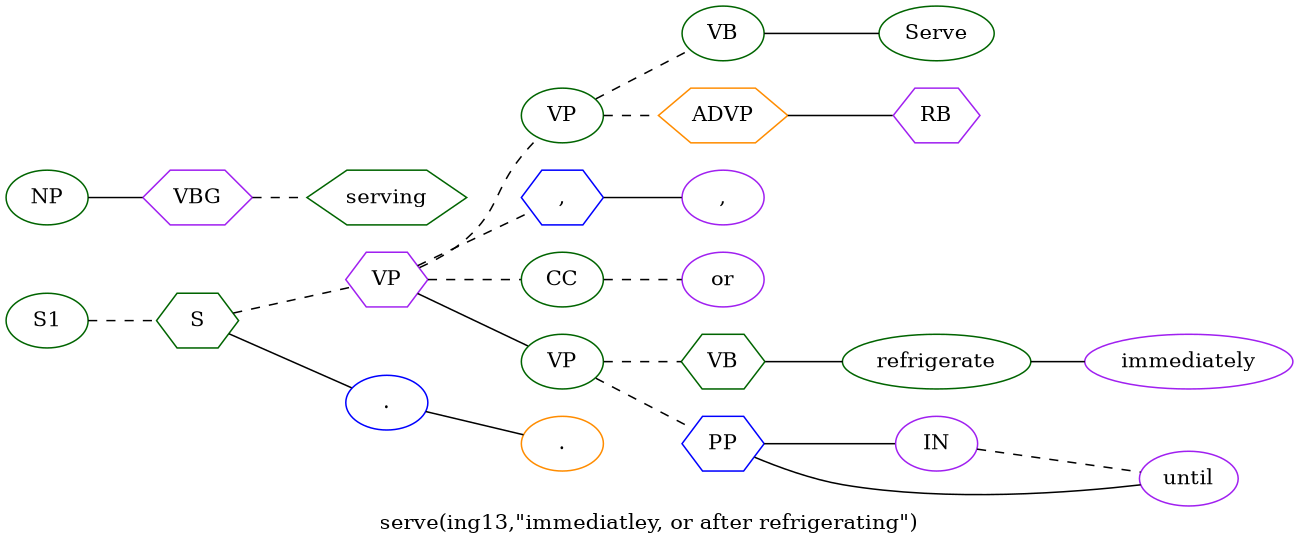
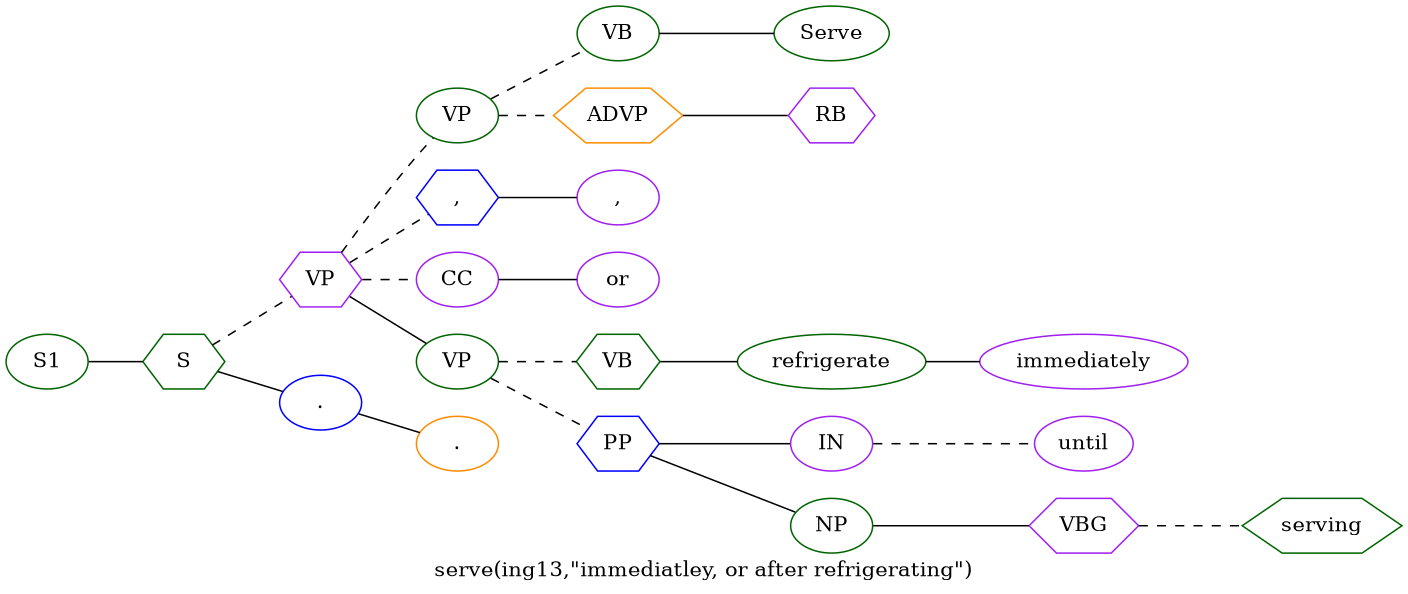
node "CC": color darkgreen -> purple
edge "CC" -- "or": style dashed -> solid
edge "S1" -- "S": style dashed -> solid
edge "PP" -- "until": now "PP" -- "NP"
